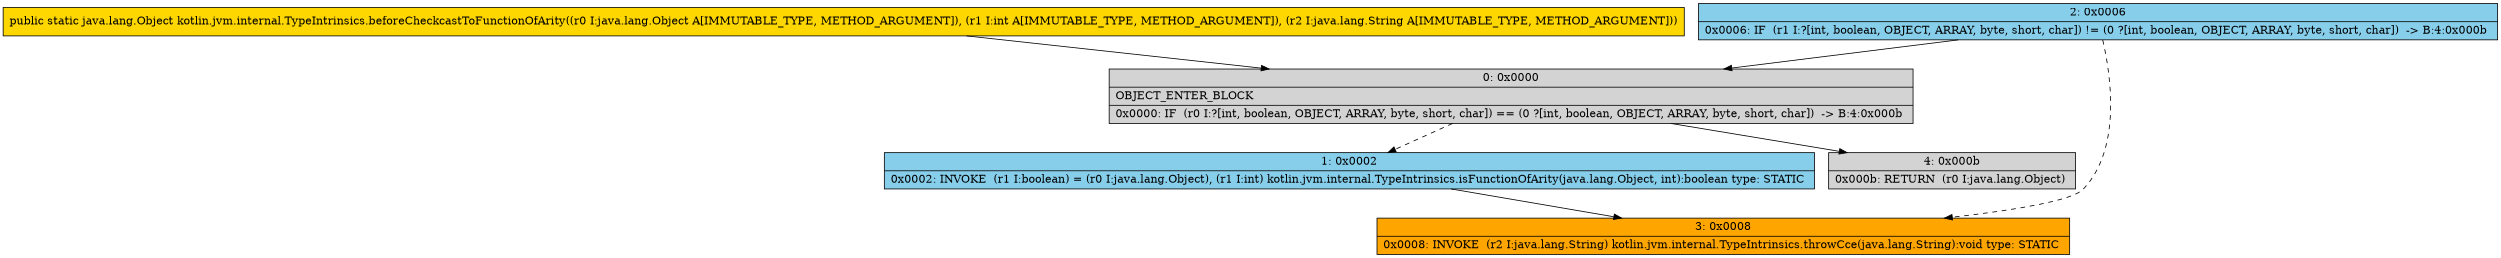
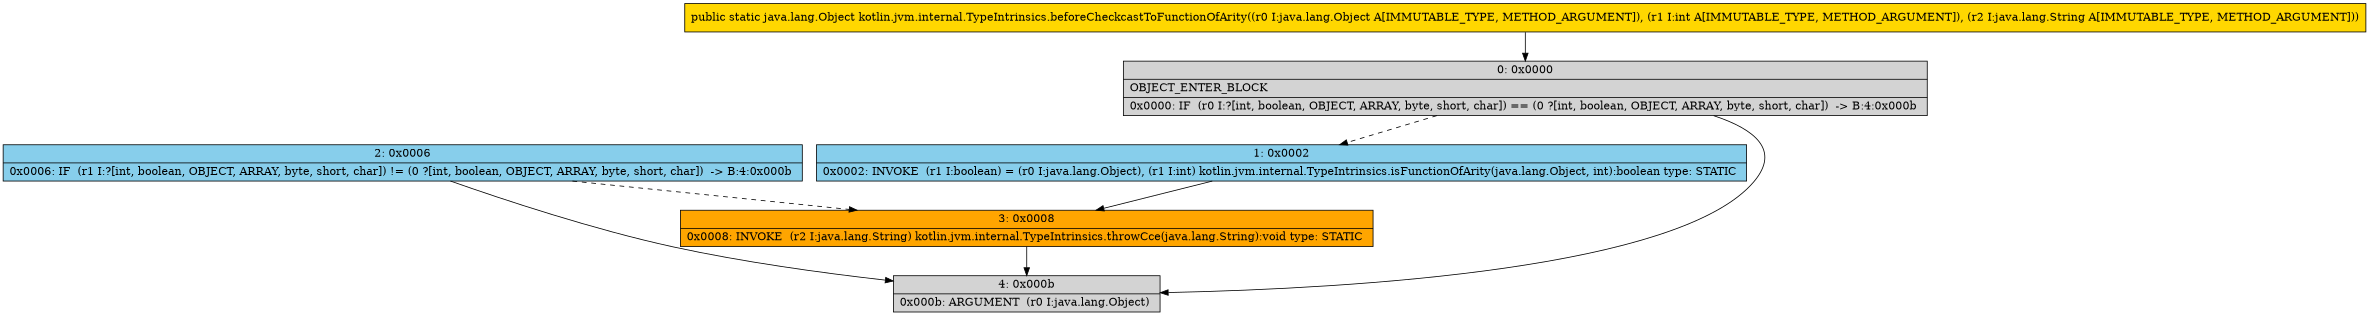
edge "2: 0x0006" -> "0: 0x0000": now "2: 0x0006" -> "4: 0x000b"
node "4: 0x000b": text "0x000b: RETURN  (r0 I:java.lang.Object)" -> "0x000b: ARGUMENT  (r0 I:java.lang.Object)"
edge "3: 0x0008" -> "4: 0x000b": added
